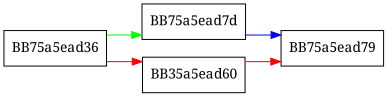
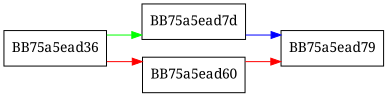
node "BB35a5ead60": label "BB35a5ead60" -> "BB75a5ead60"
